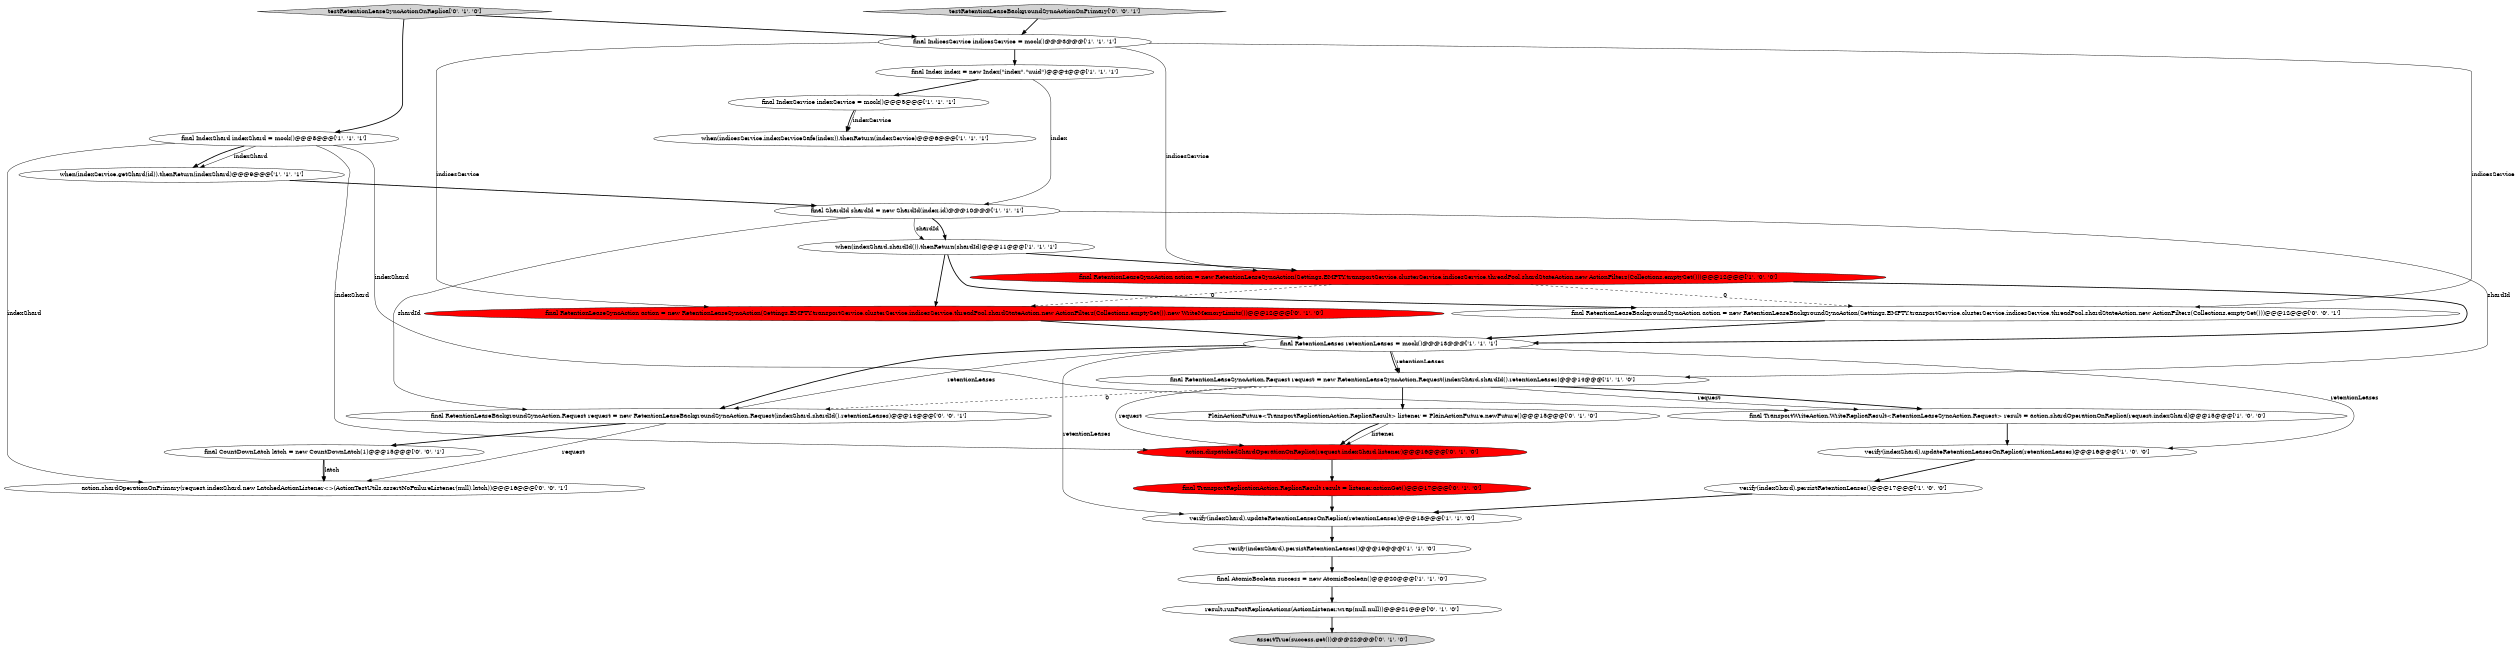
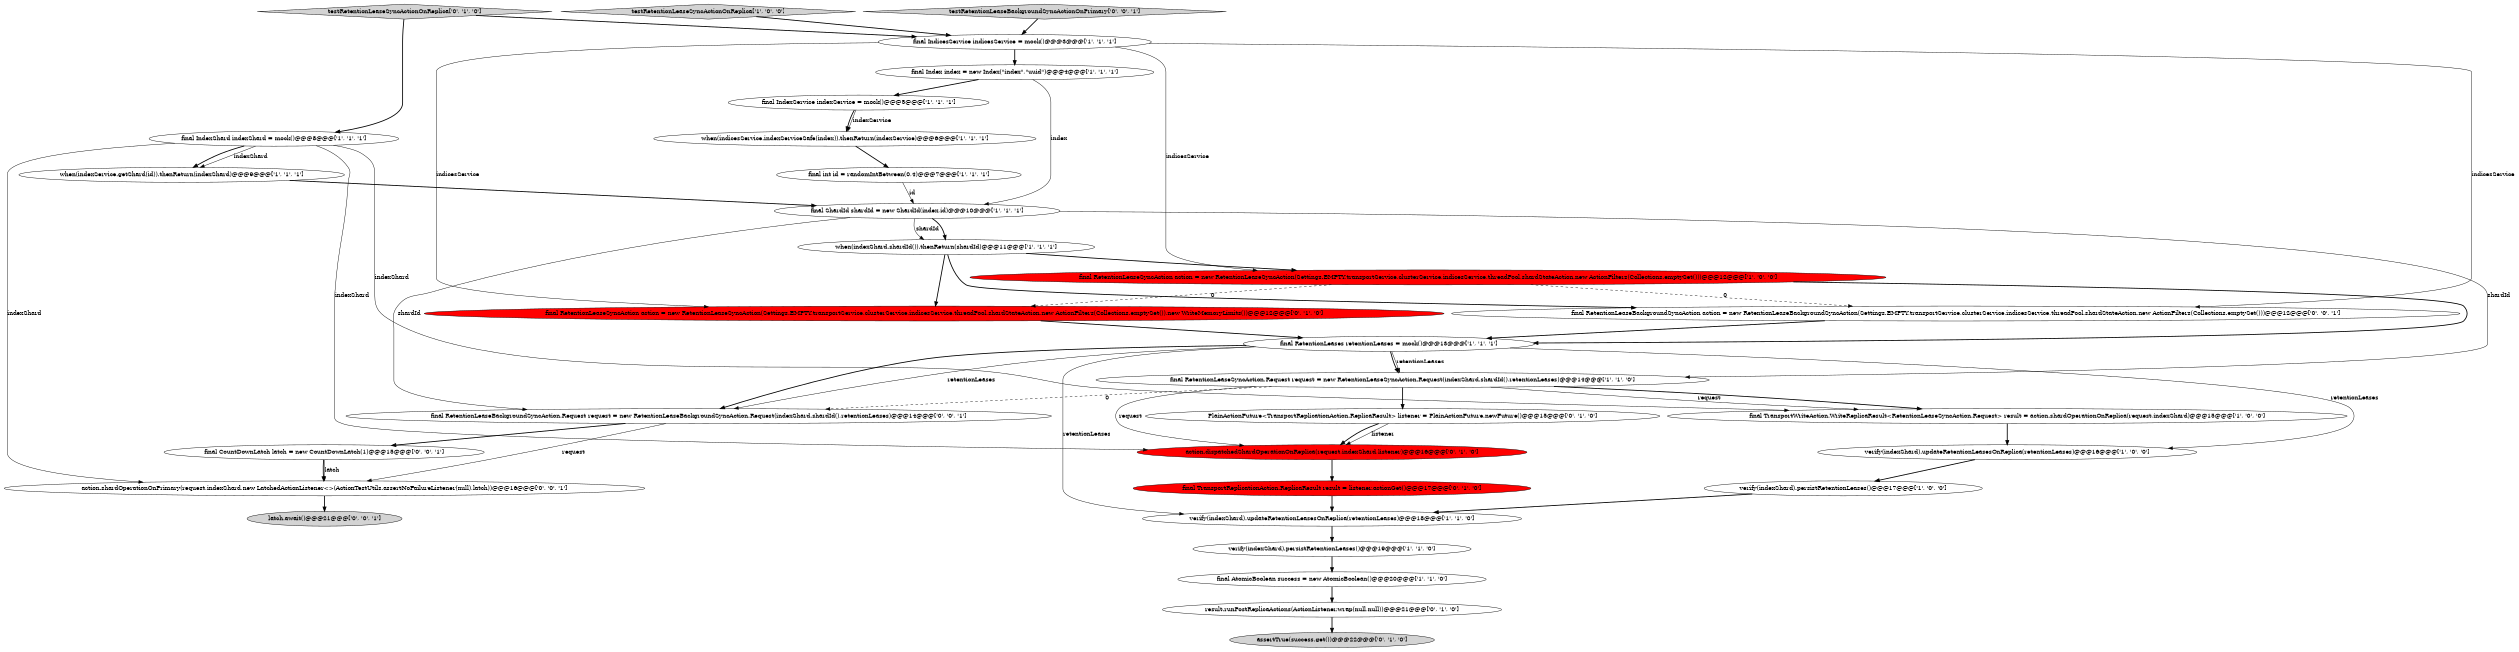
node "testRetentionLeaseSyncActionOnReplica['1', '0', '0']": added
node "final int id = randomIntBetween(0,4)@@@7@@@['1', '1', '1']": added
node "latch.await()@@@21@@@['0', '0', '1']": added
